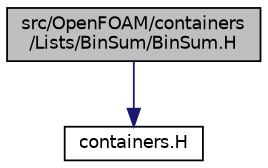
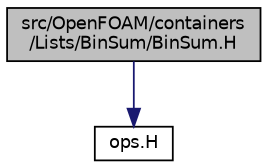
node "containers.H": label "containers.H" -> "ops.H"
